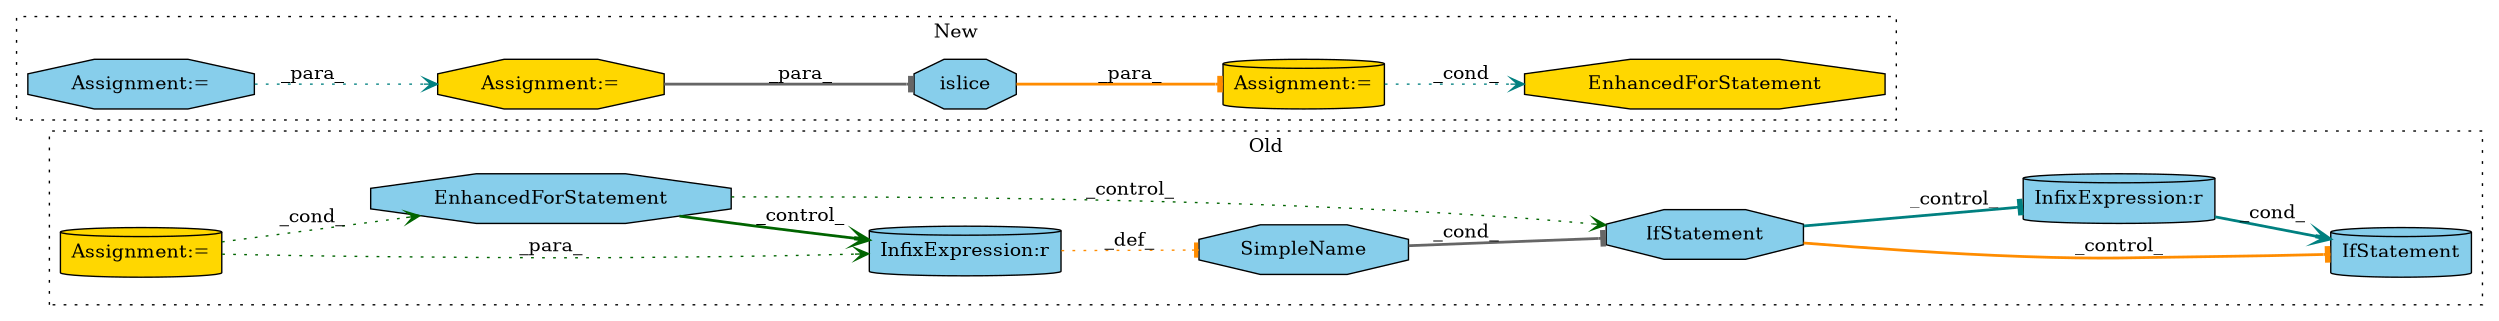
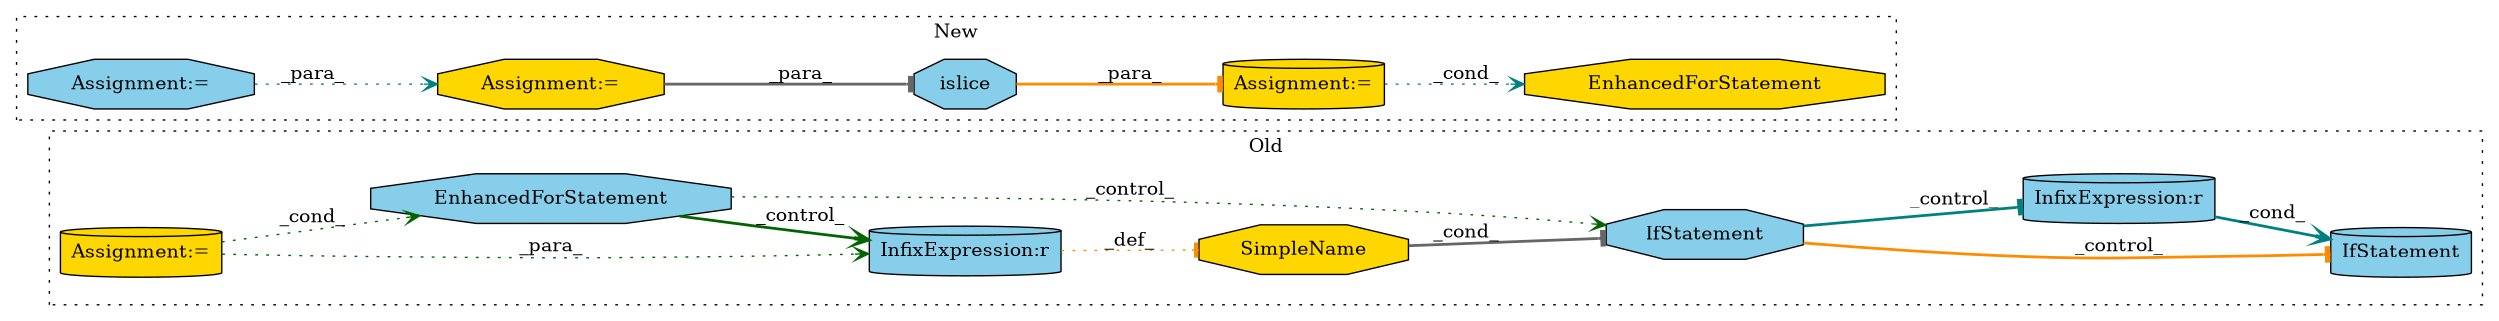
node "SimpleName": fillcolor skyblue -> gold
